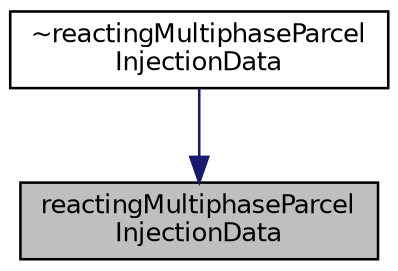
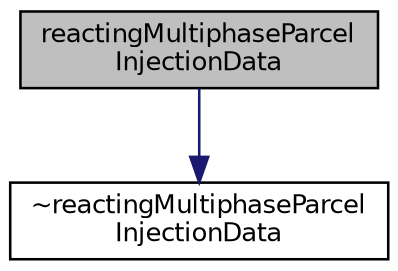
edge "~reactingMultiphaseParcel InjectionData" -> "reactingMultiphaseParcel InjectionData": reversed
